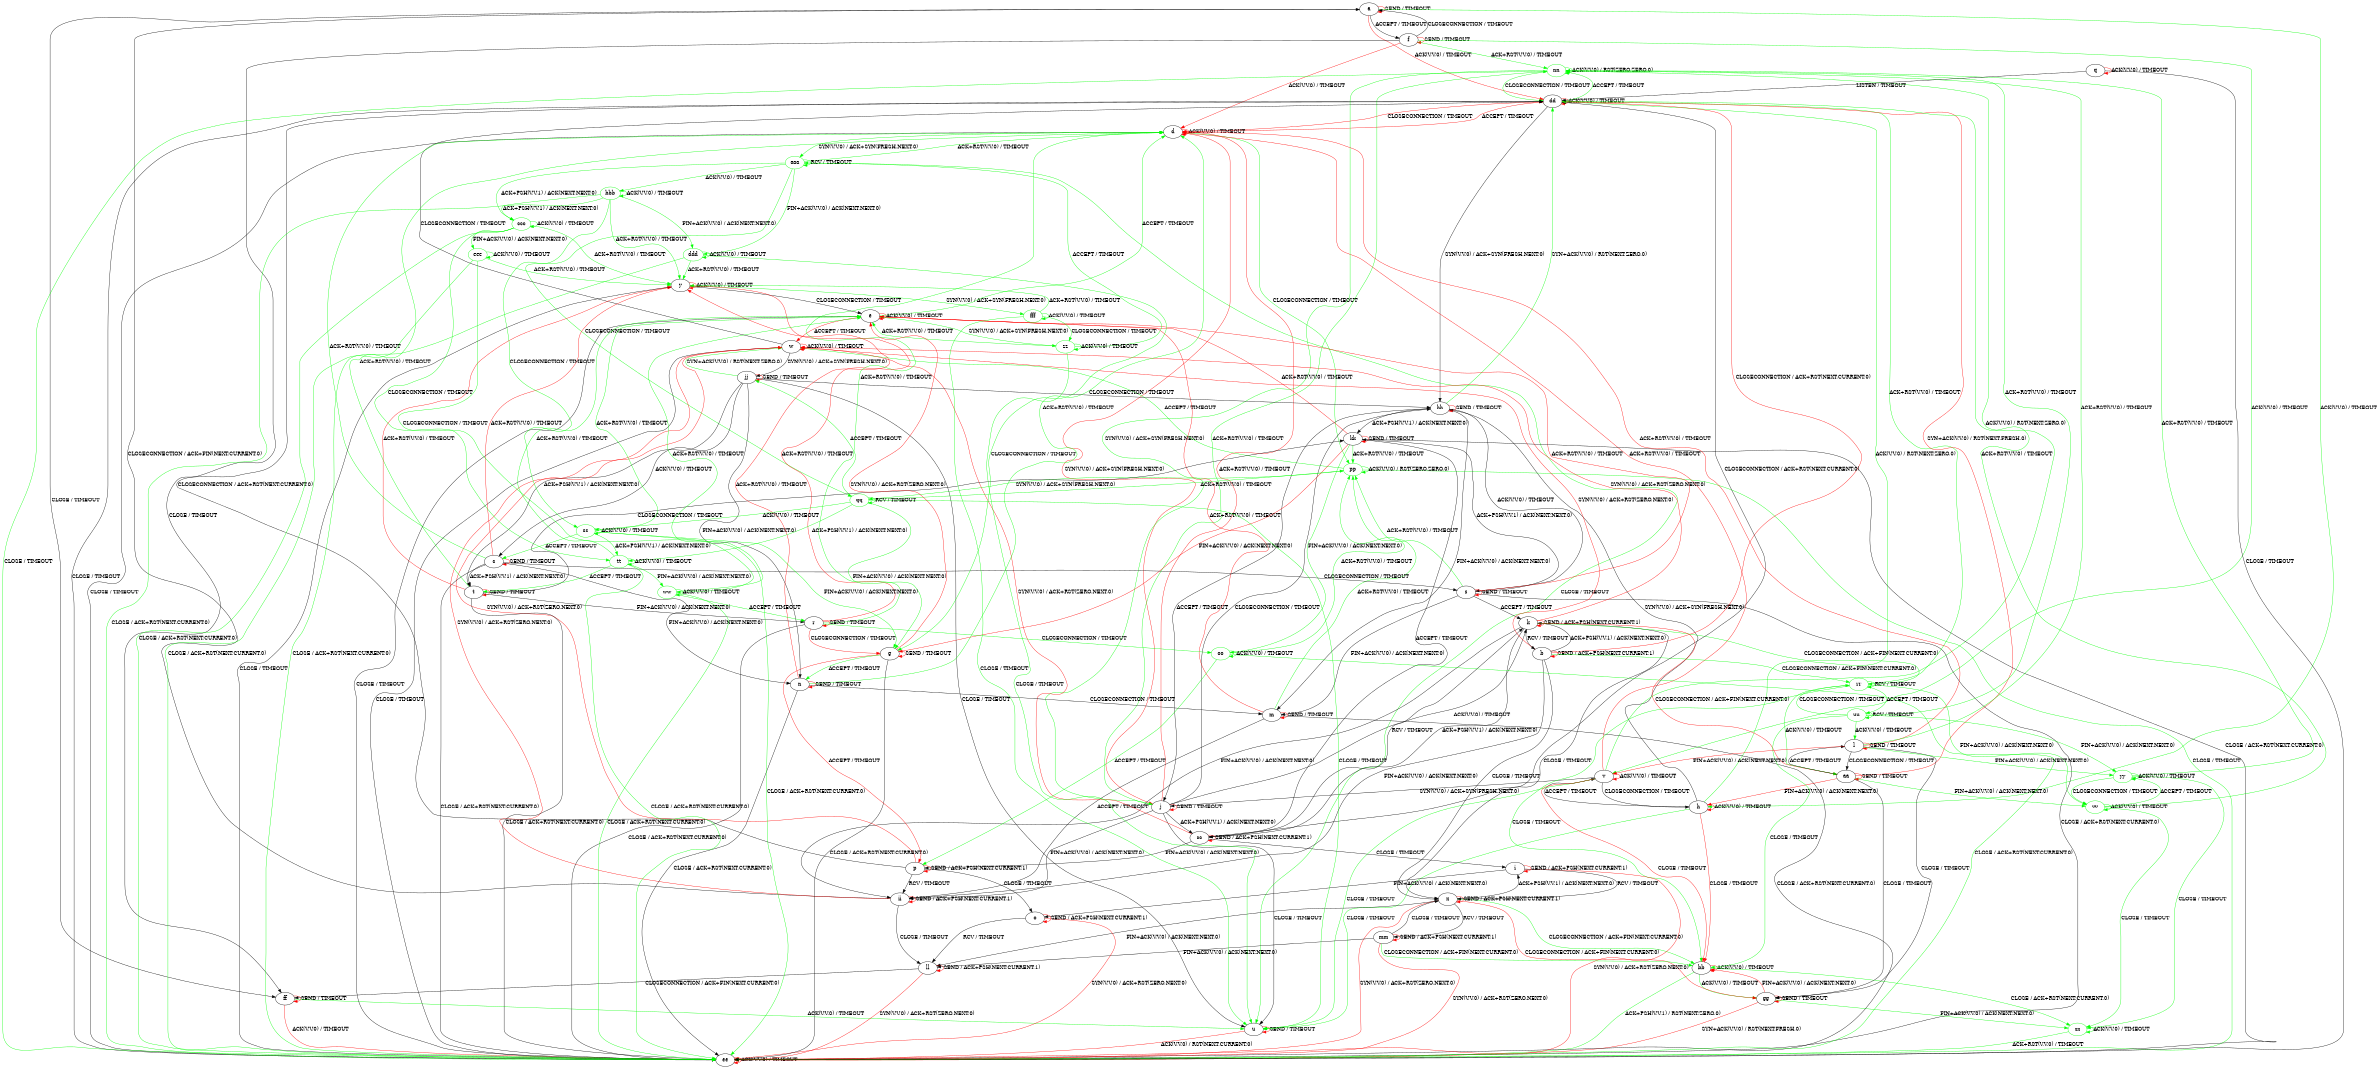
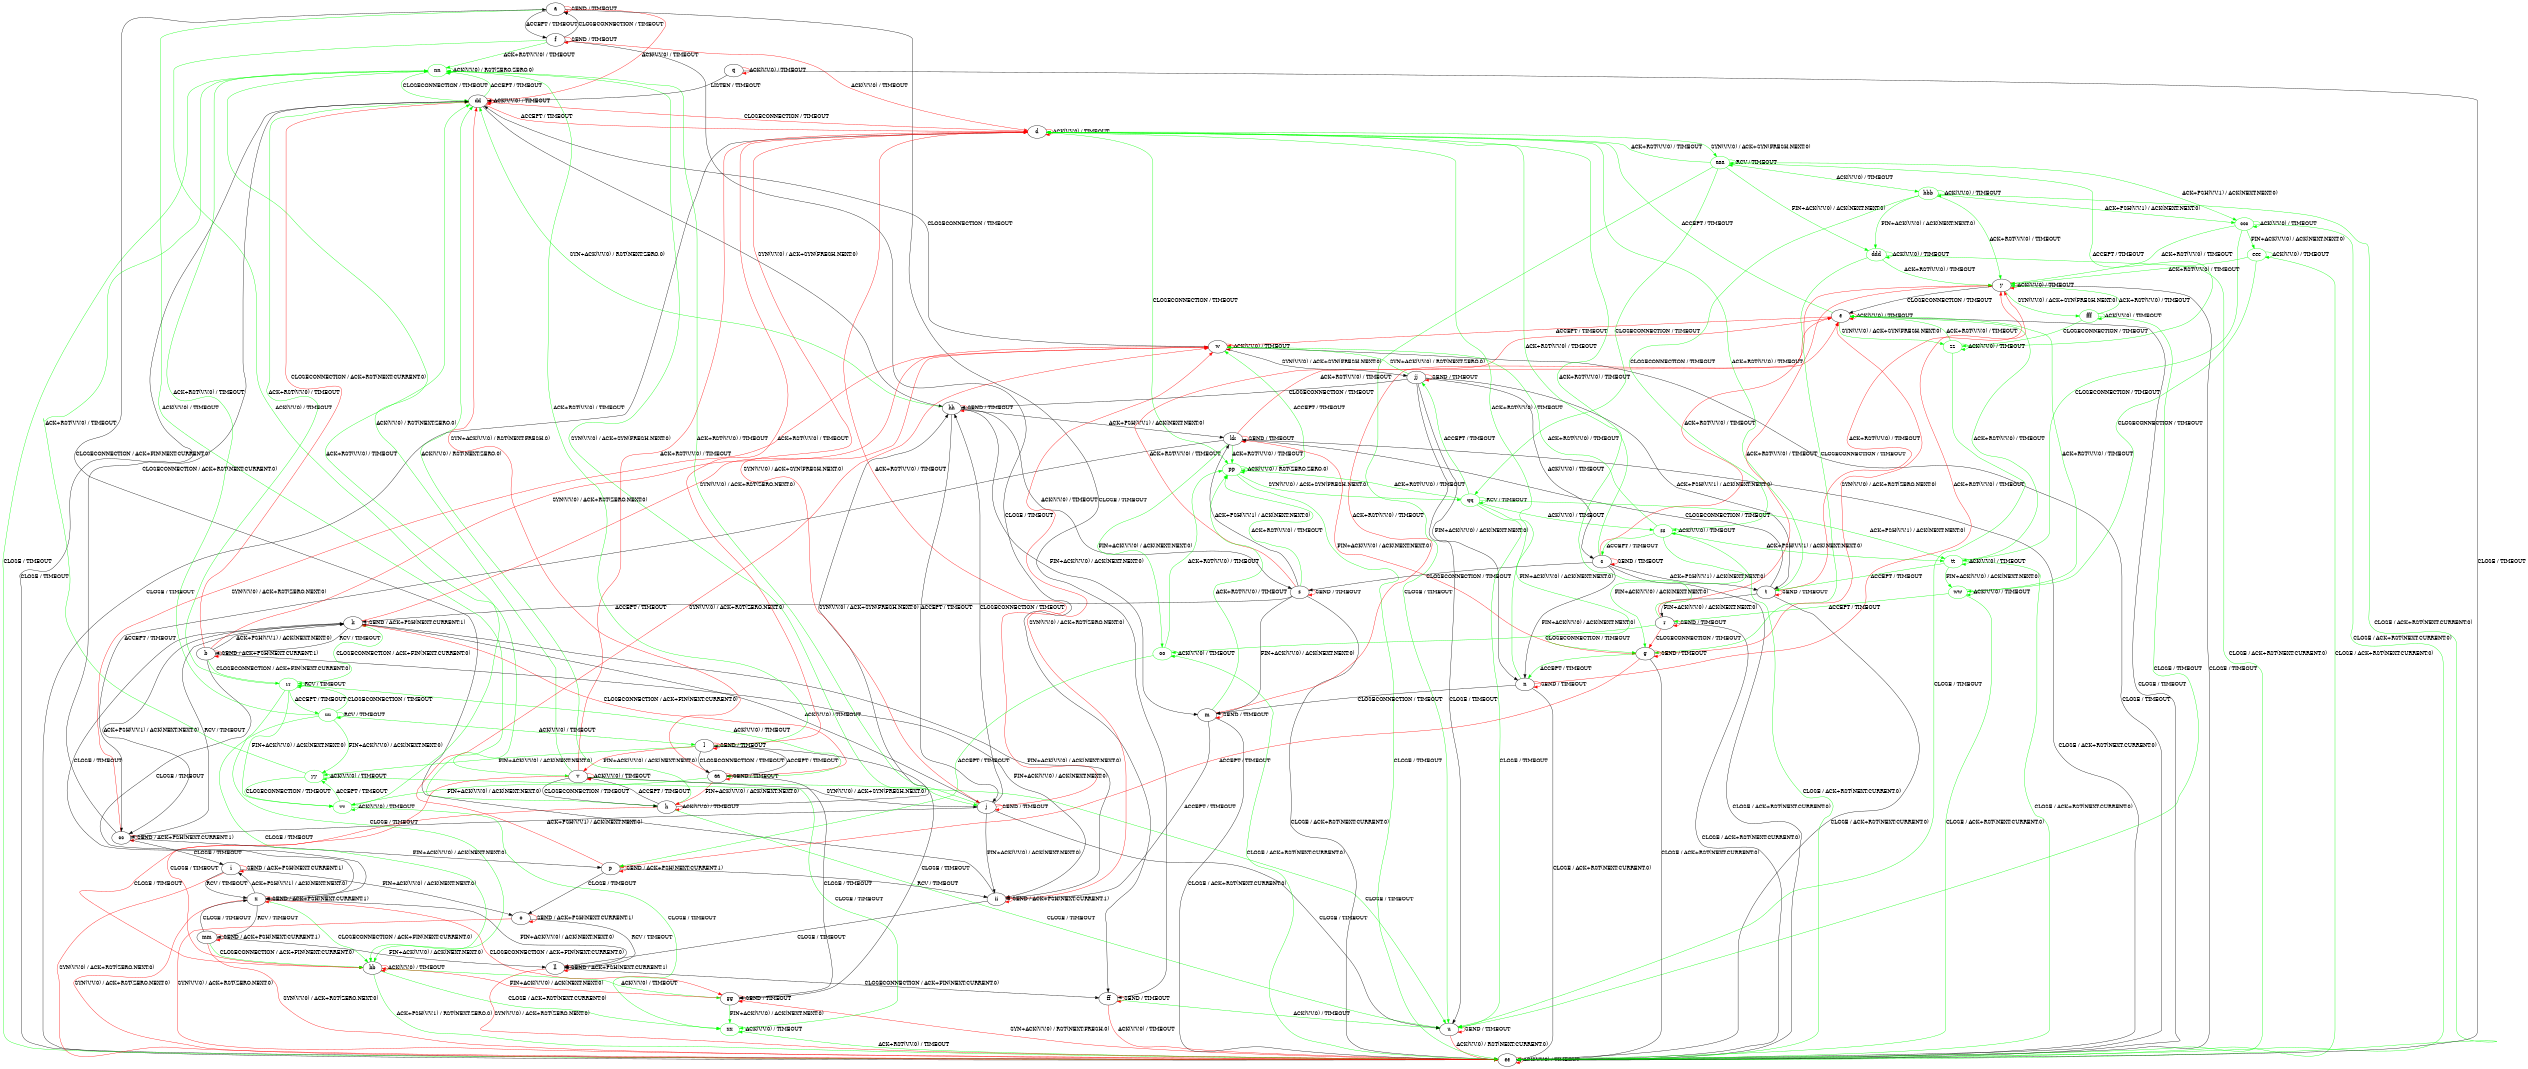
edge "p" -> "dd": removed, label "CLOSECONNECTION / ACK+RST(NEXT,CURRENT,0)"
edge "ss" -> "e": now "ss" -> "w"
